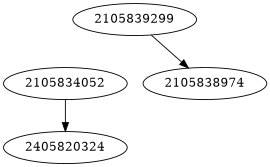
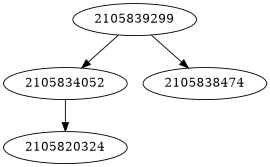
edge "2105839299" -> "2105834052": added
node "2105838974": label "2105838974" -> "2105838474"
node "2405820324": label "2405820324" -> "2105820324"
